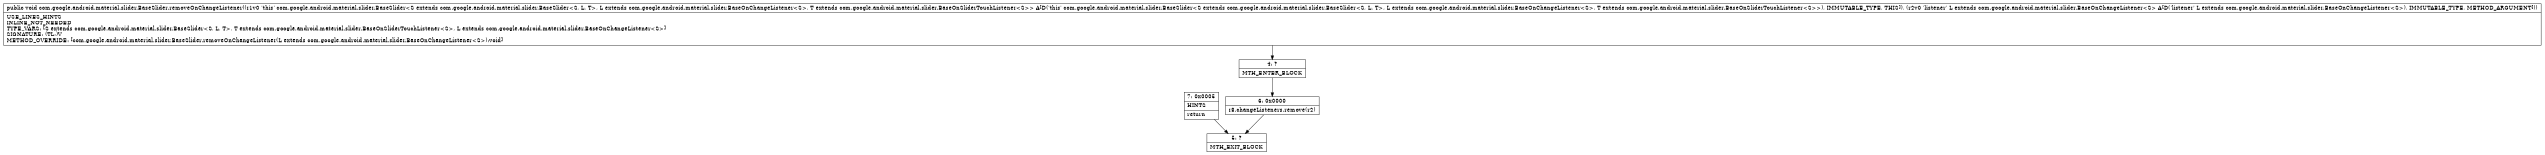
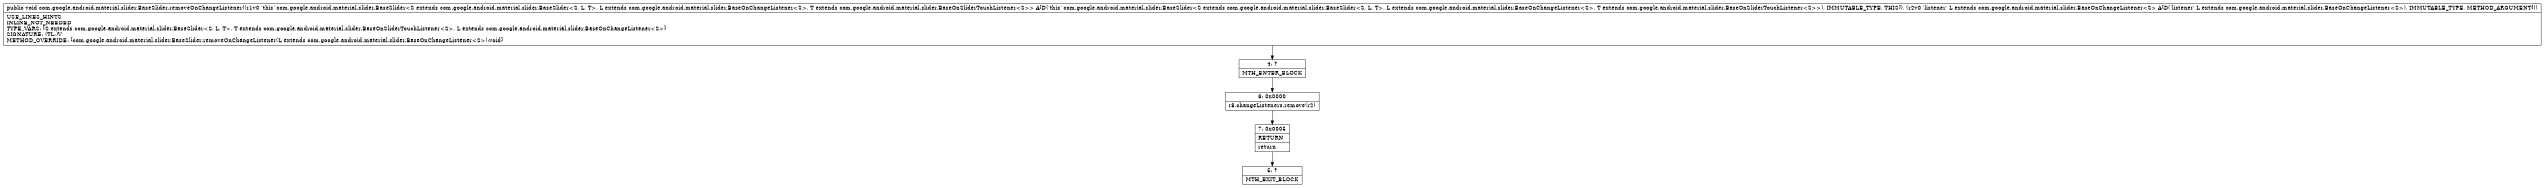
node "7: 0x0005": text "HINTS" -> "RETURN"
edge "6: 0x0000" -> "5: ?": now "6: 0x0000" -> "7: 0x0005"
